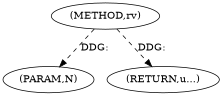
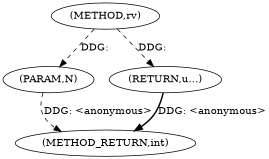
node "(METHOD_RETURN,int)": added
